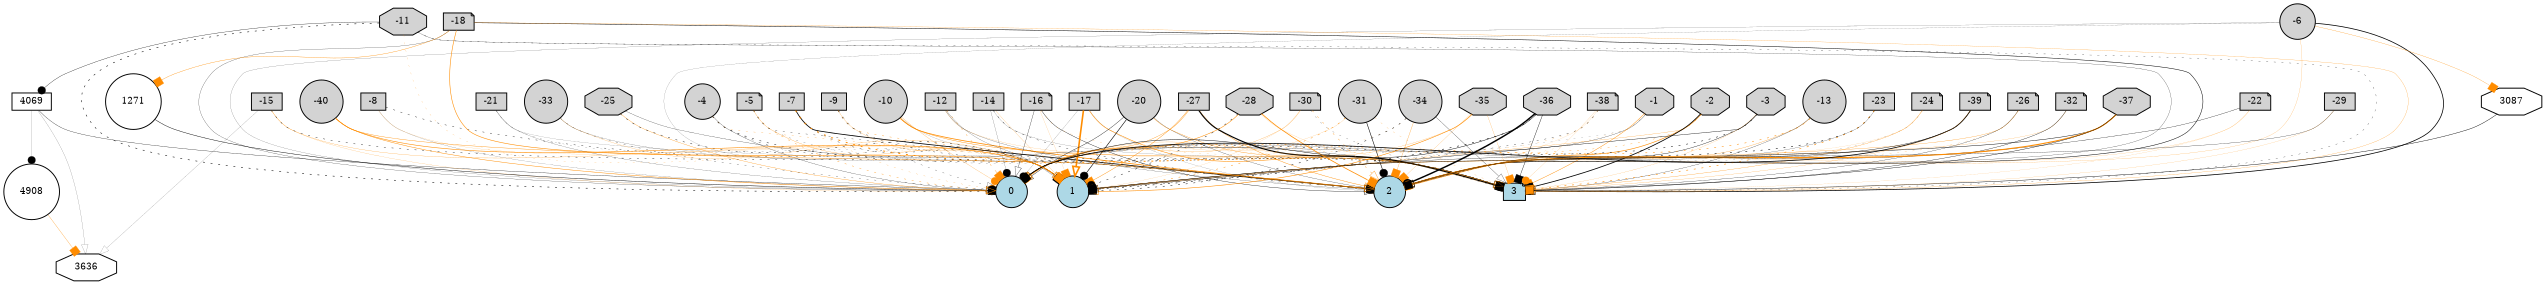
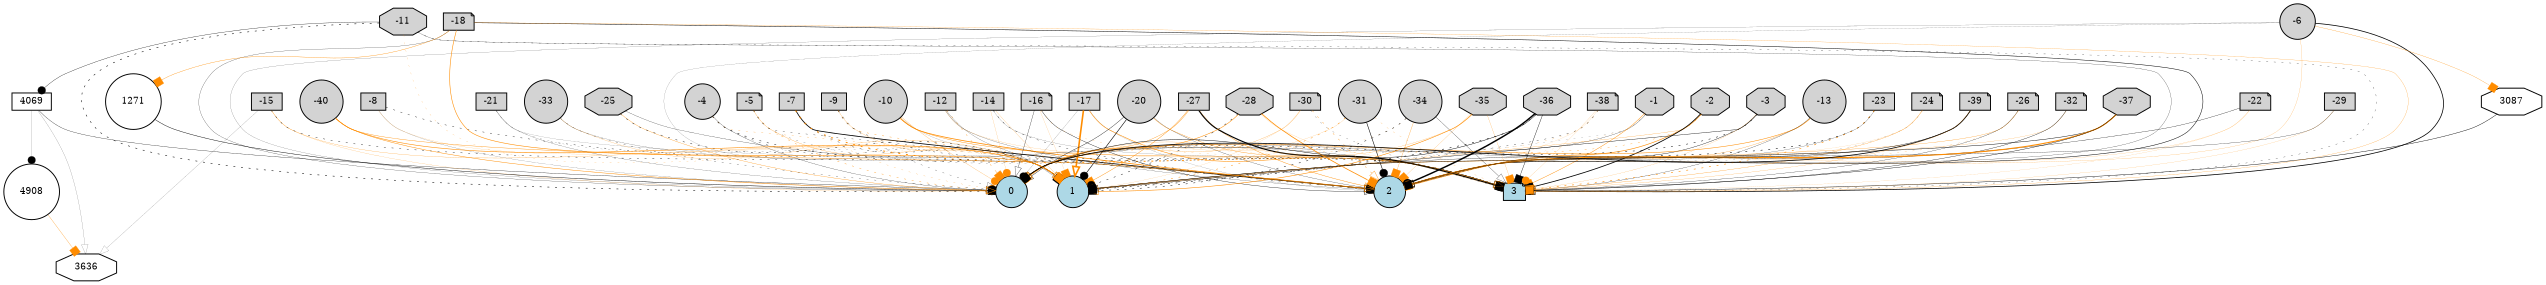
edge "-14" -> "0": color black -> darkorange
edge "-13" -> "0": style dotted -> solid
